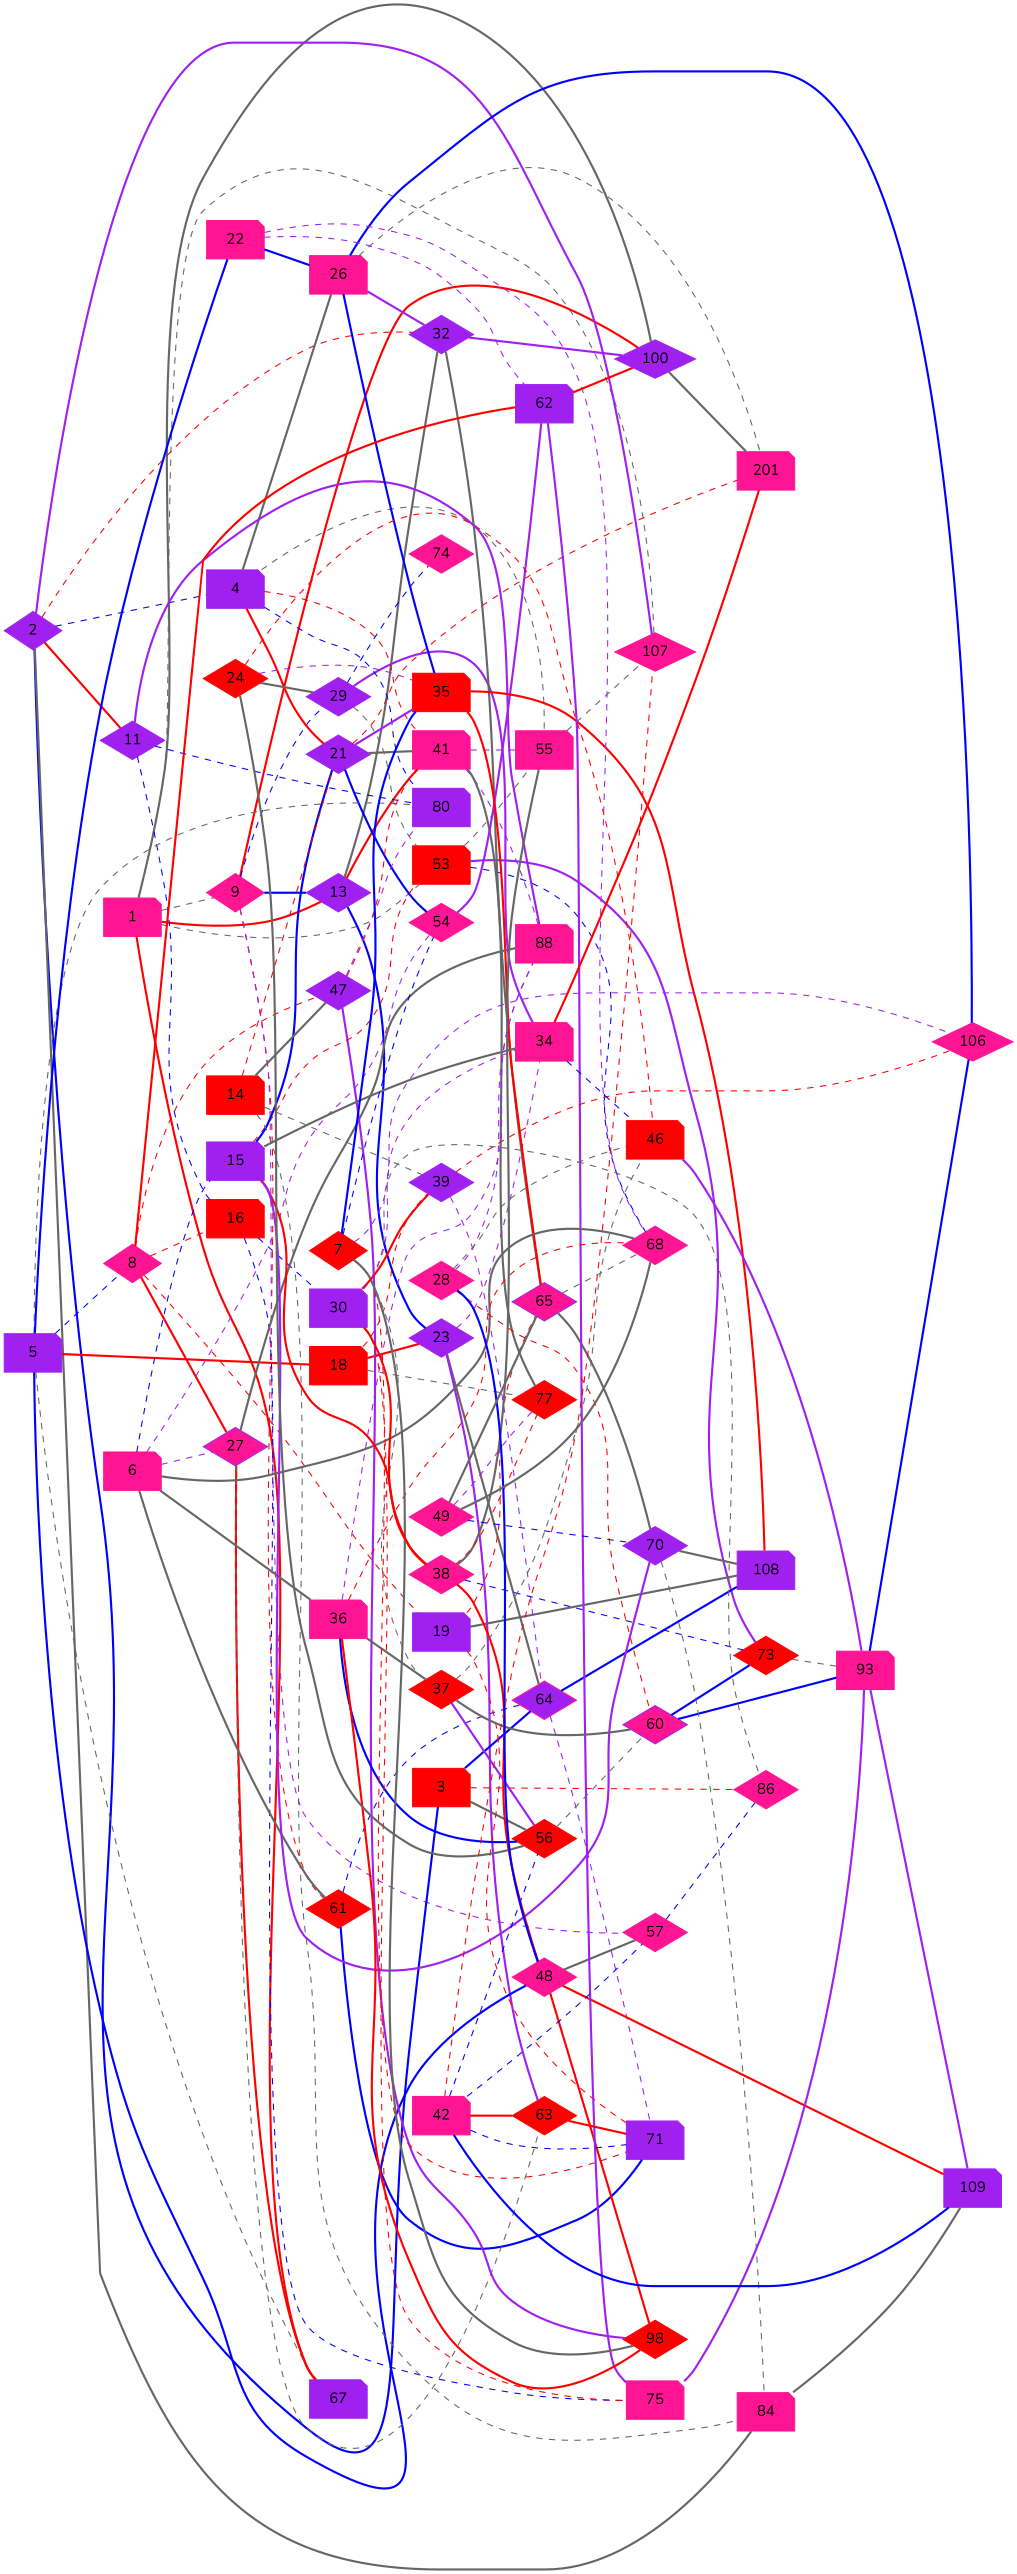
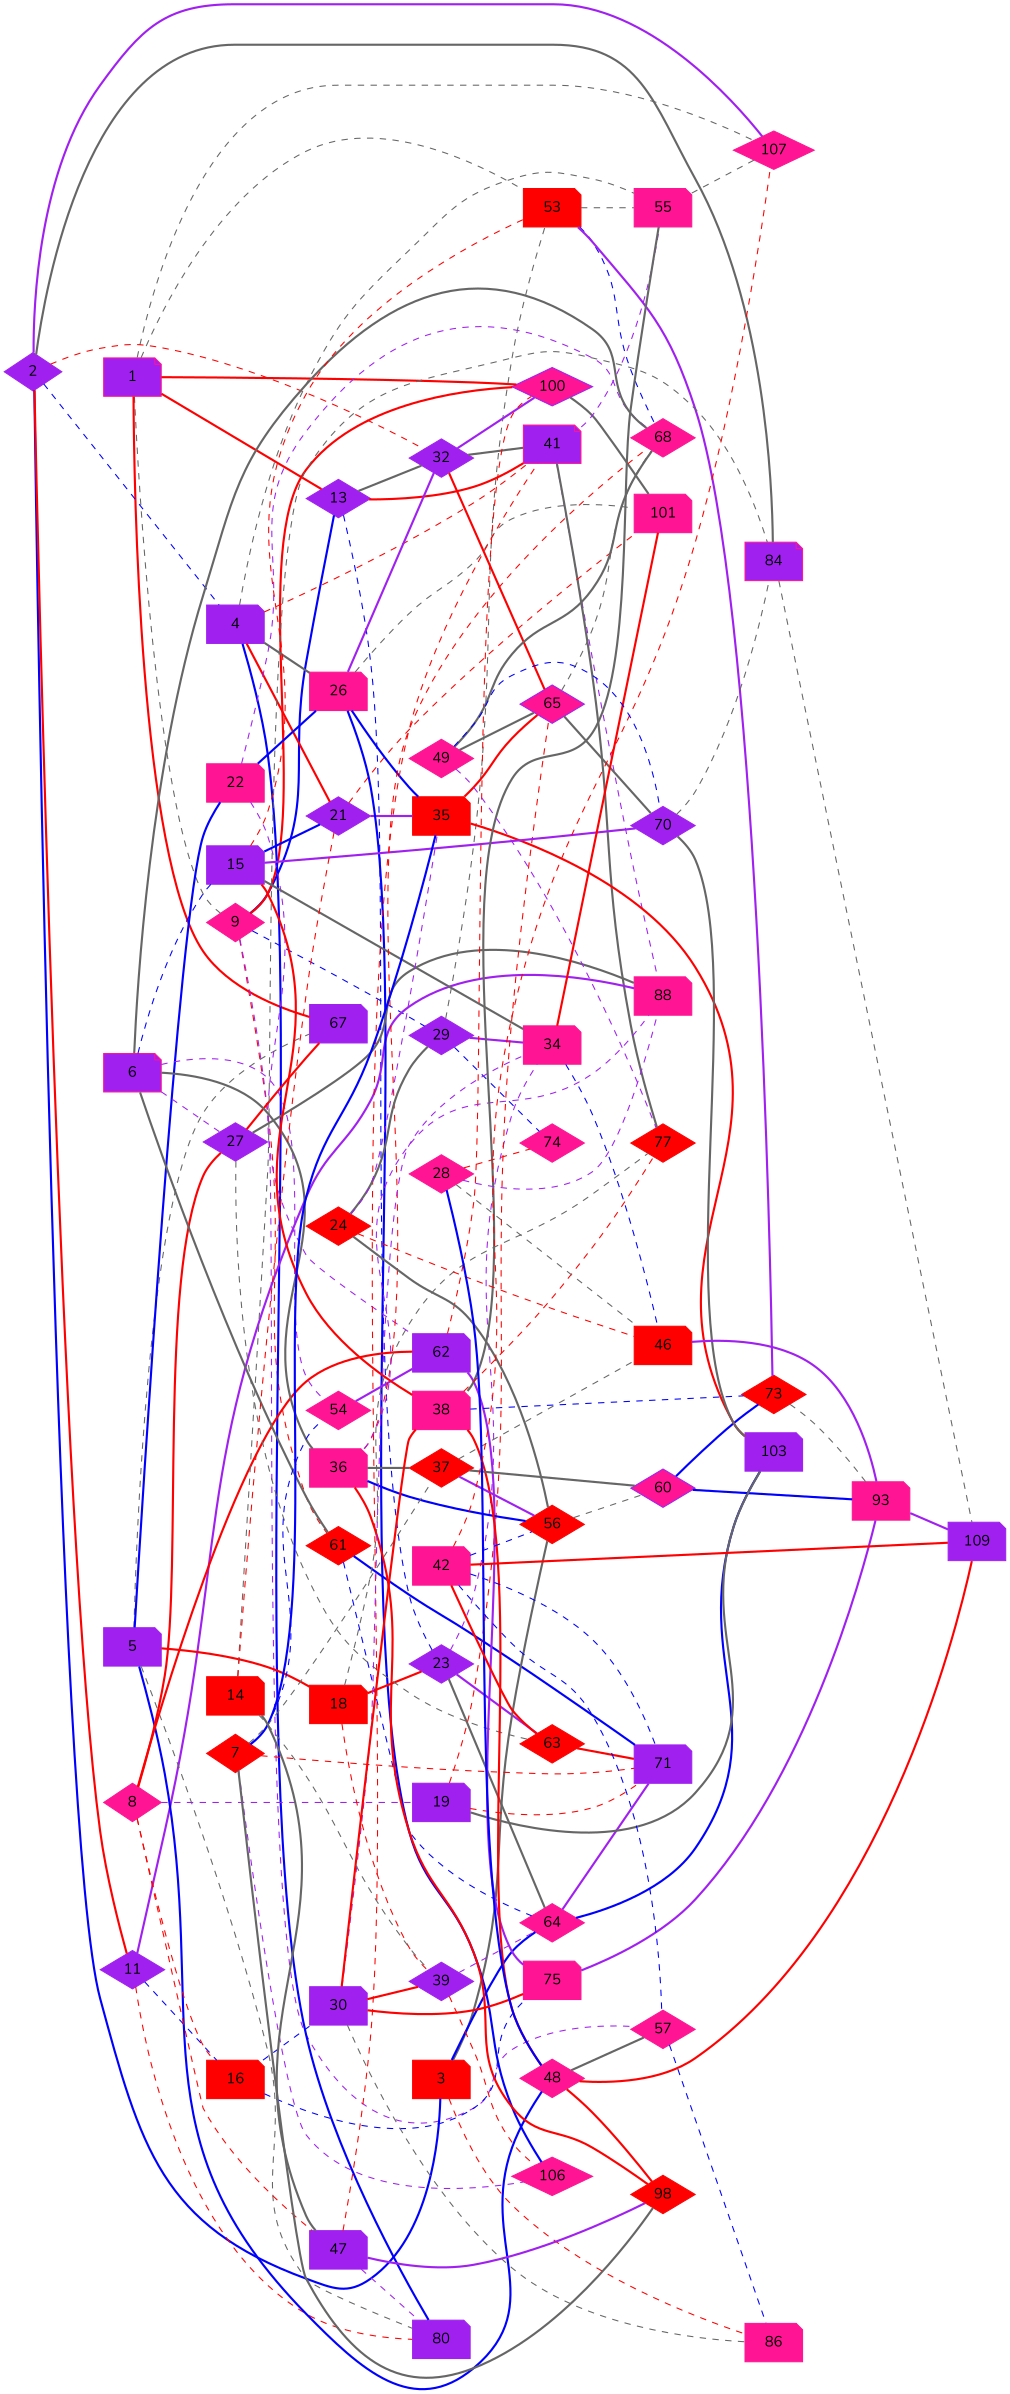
edge "100" -- "1": color gray40 -> red
node "100": fillcolor purple -> deeppink
edge "100" -- "62": style bold -> dashed
node "201": label "201" -> "101"
edge "4" -- "80": style dashed -> bold
edge "32" -- "65": color gray40 -> red
node "41": fillcolor deeppink -> purple
edge "41" -- "21": now "41" -- "32"
edge "11" -- "80": color blue -> red
edge "21" -- "54": removed
node "1": fillcolor deeppink -> purple
node "47": shape diamond -> note
edge "13" -- "23": style bold -> dashed
edge "8" -- "5": removed
edge "106" -- "93": removed
node "27": fillcolor deeppink -> purple
edge "8" -- "19": color red -> purple
edge "28" -- "60": now "28" -- "74"
node "6": fillcolor deeppink -> purple
node "108": label "108" -> "103"
node "38": shape diamond -> note
node "64": fillcolor purple -> deeppink
node "86": shape diamond -> note
edge "64" -- "71": style dashed -> bold
edge "30" -- "75": style dashed -> bold
edge "42" -- "109": color blue -> red
edge "109" -- "84": style bold -> dashed
node "84": fillcolor deeppink -> purple
